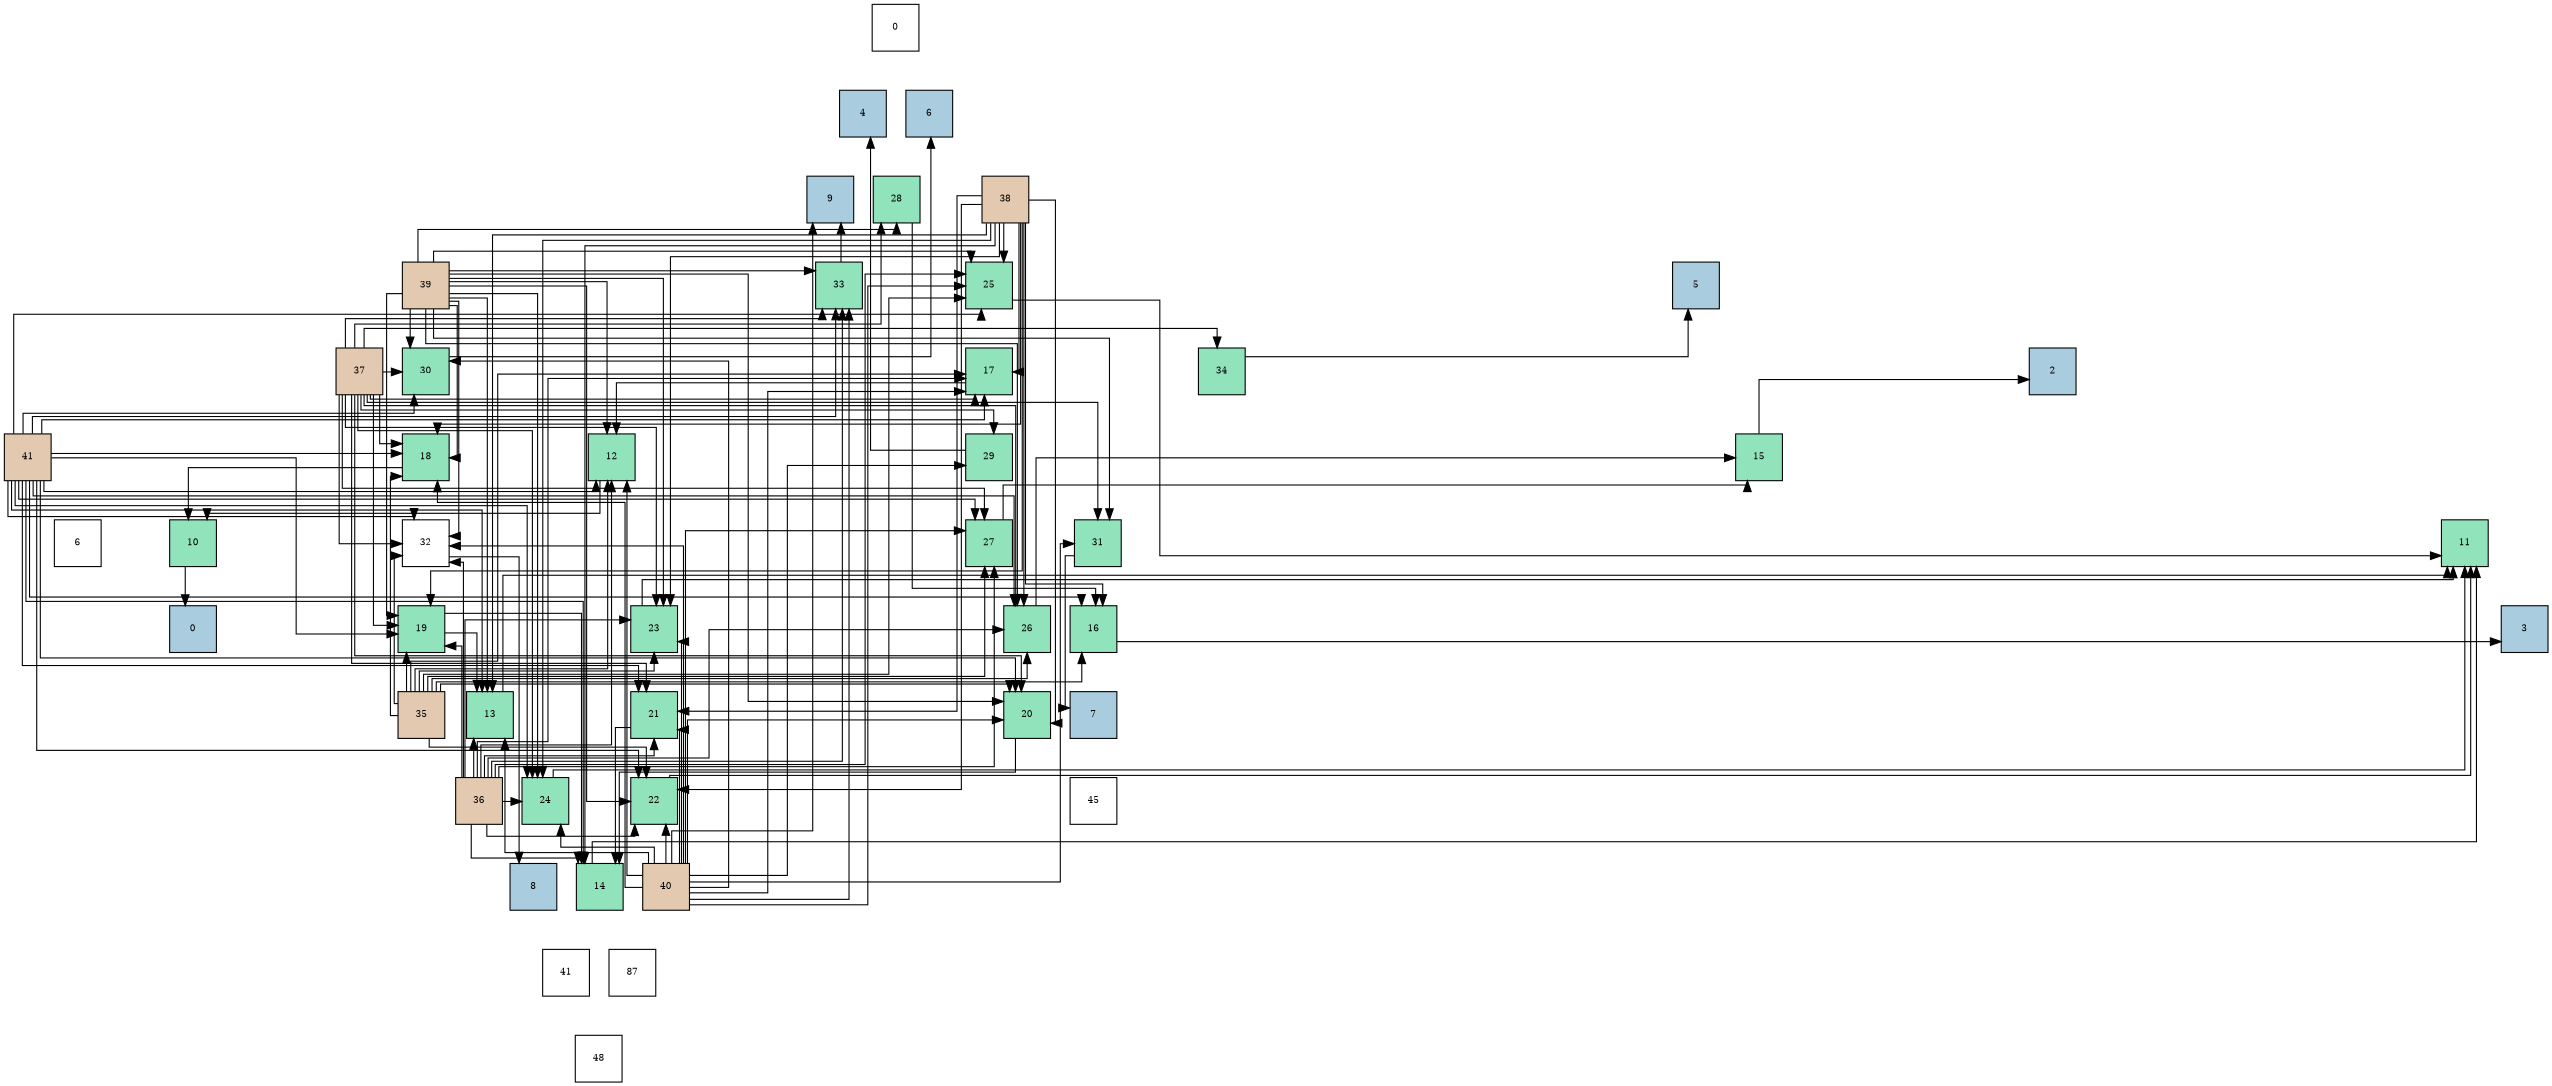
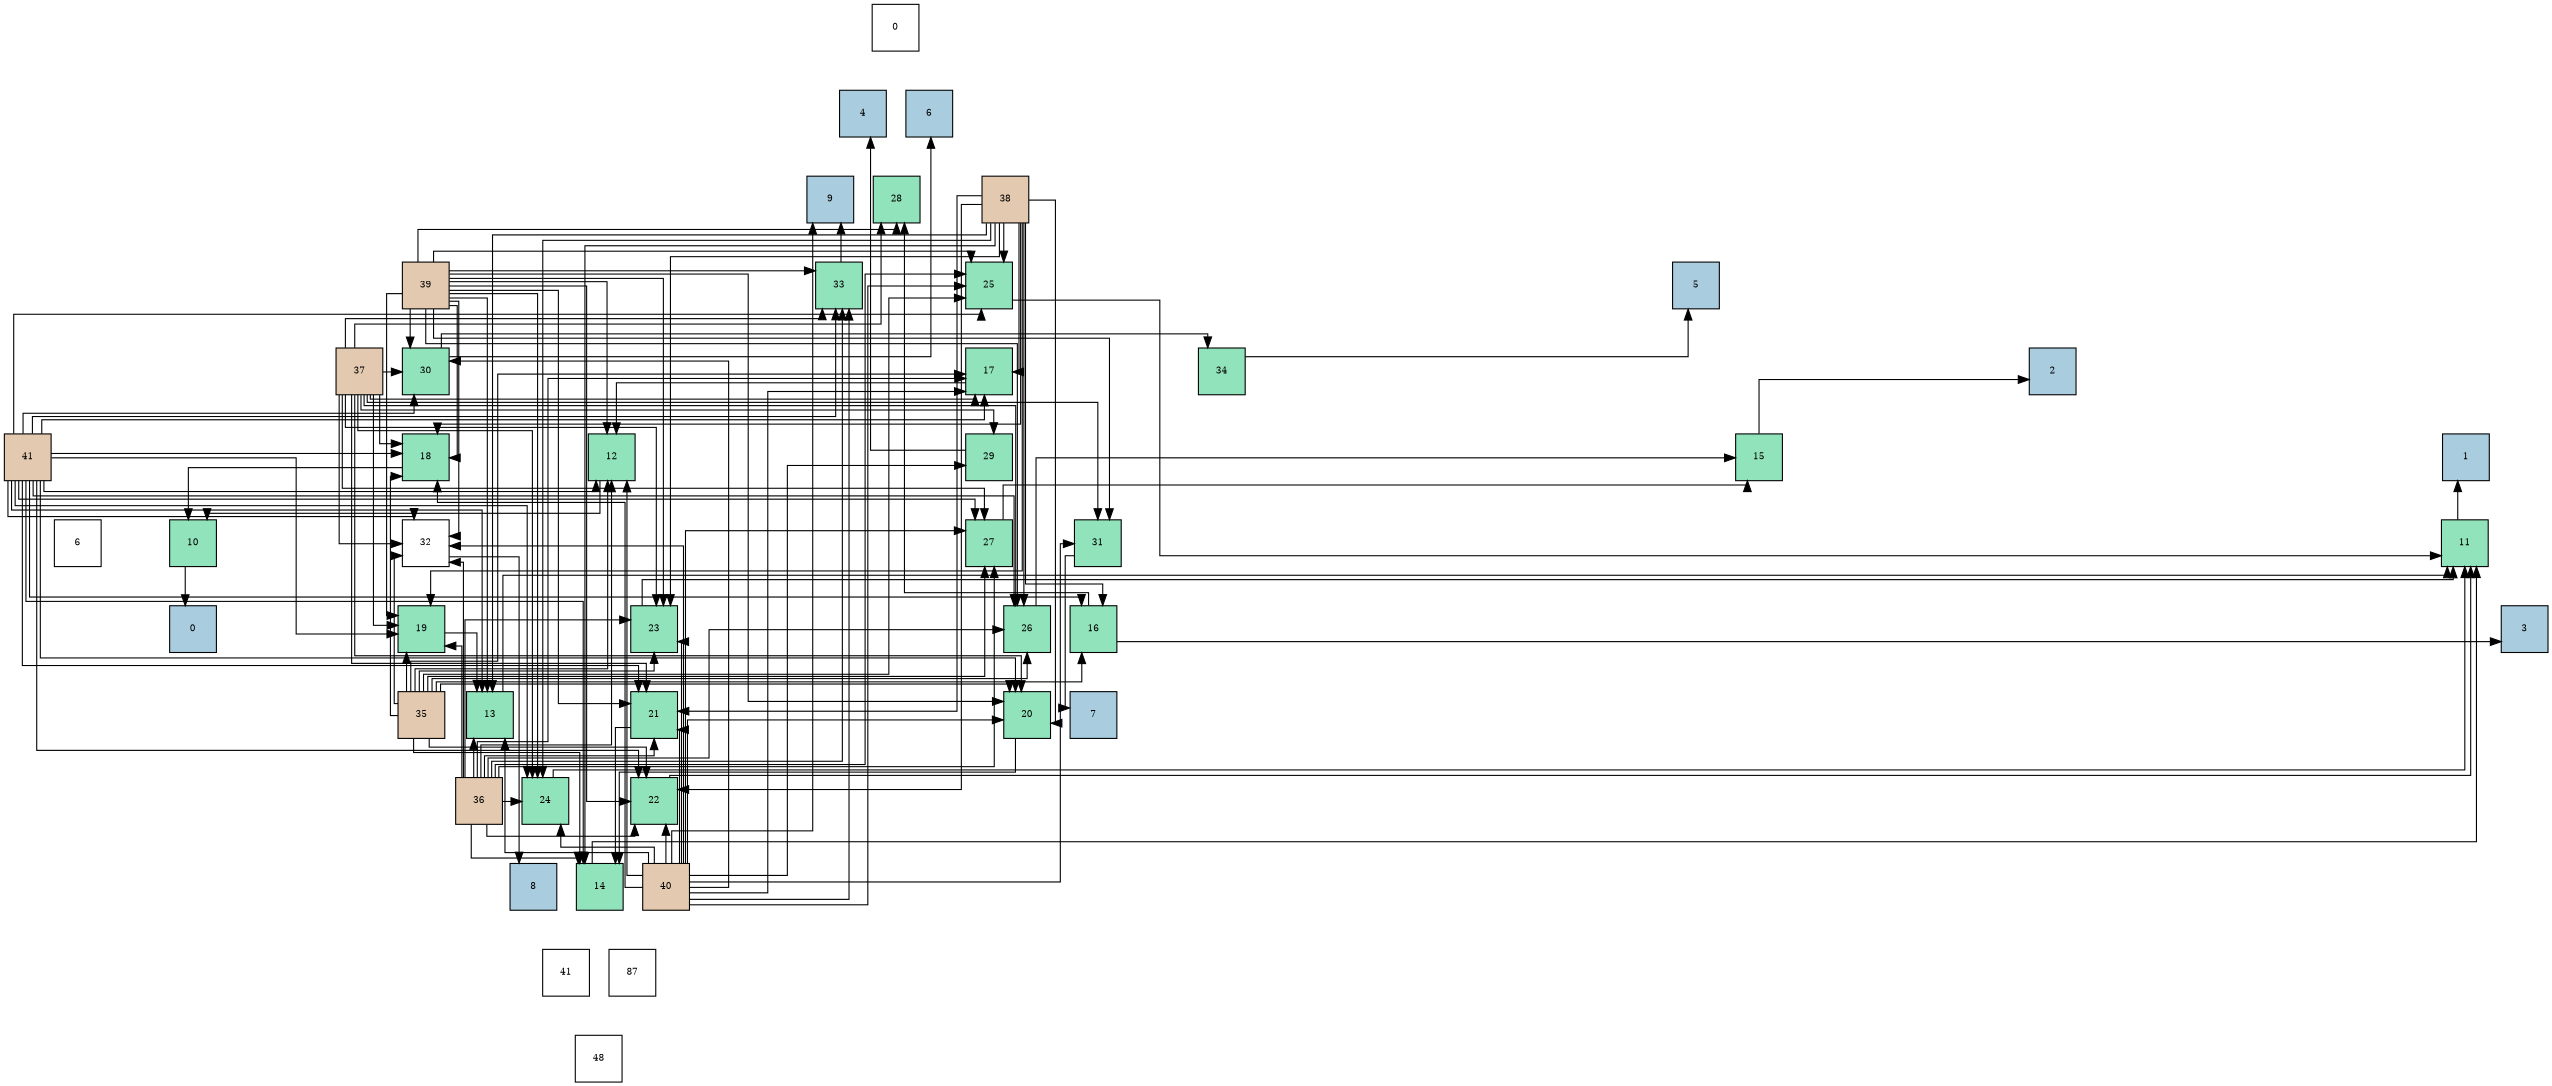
edge "37" -> "34": now "30" -> "34"
node "1": added
edge "39" -> "21": added
edge "28" -> "16": reversed
edge "19" -> "14": now "35" -> "14"
node "45": removed
